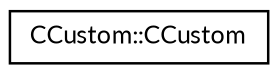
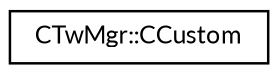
node "CCustom::CCustom": label "CCustom::CCustom" -> "CTwMgr::CCustom"
